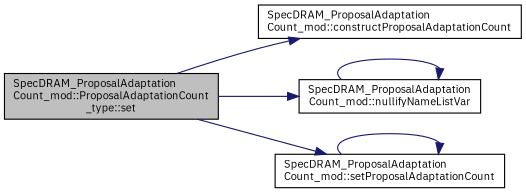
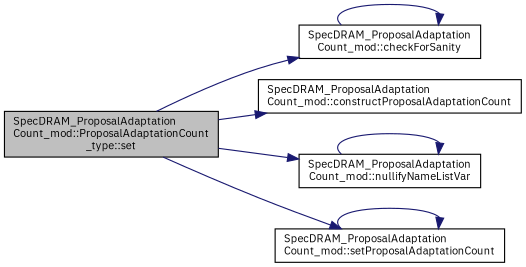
node "SpecDRAM_ProposalAdaptation Count_mod::checkForSanity": added
